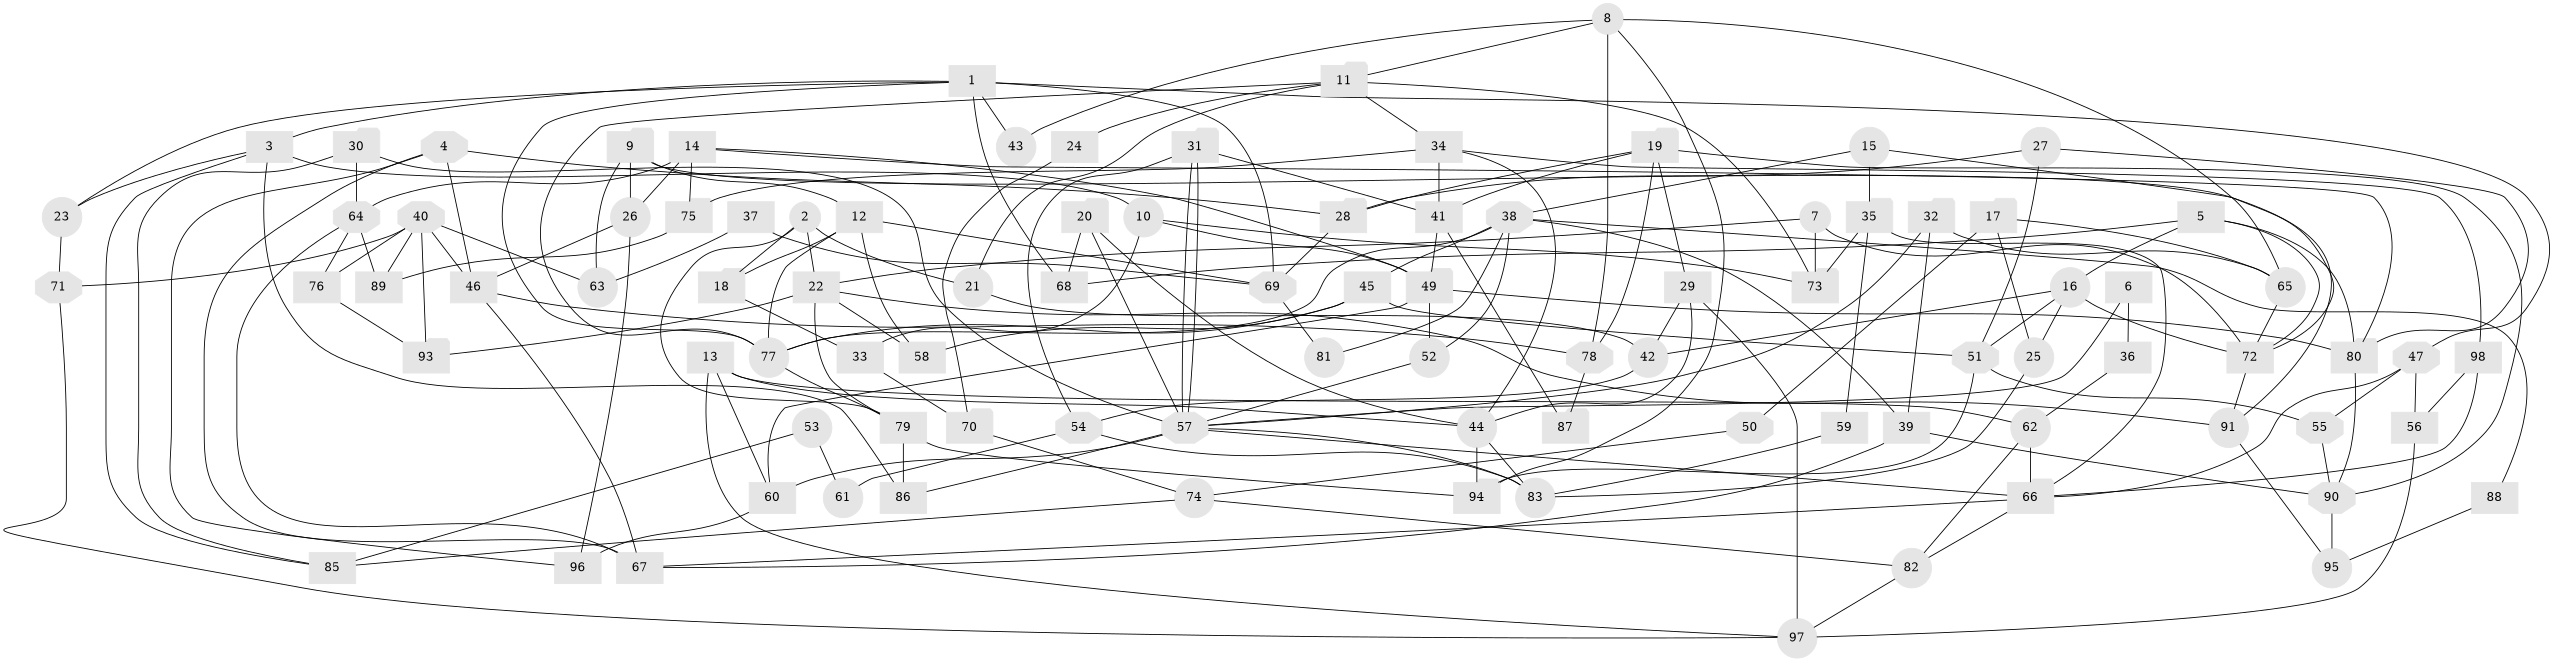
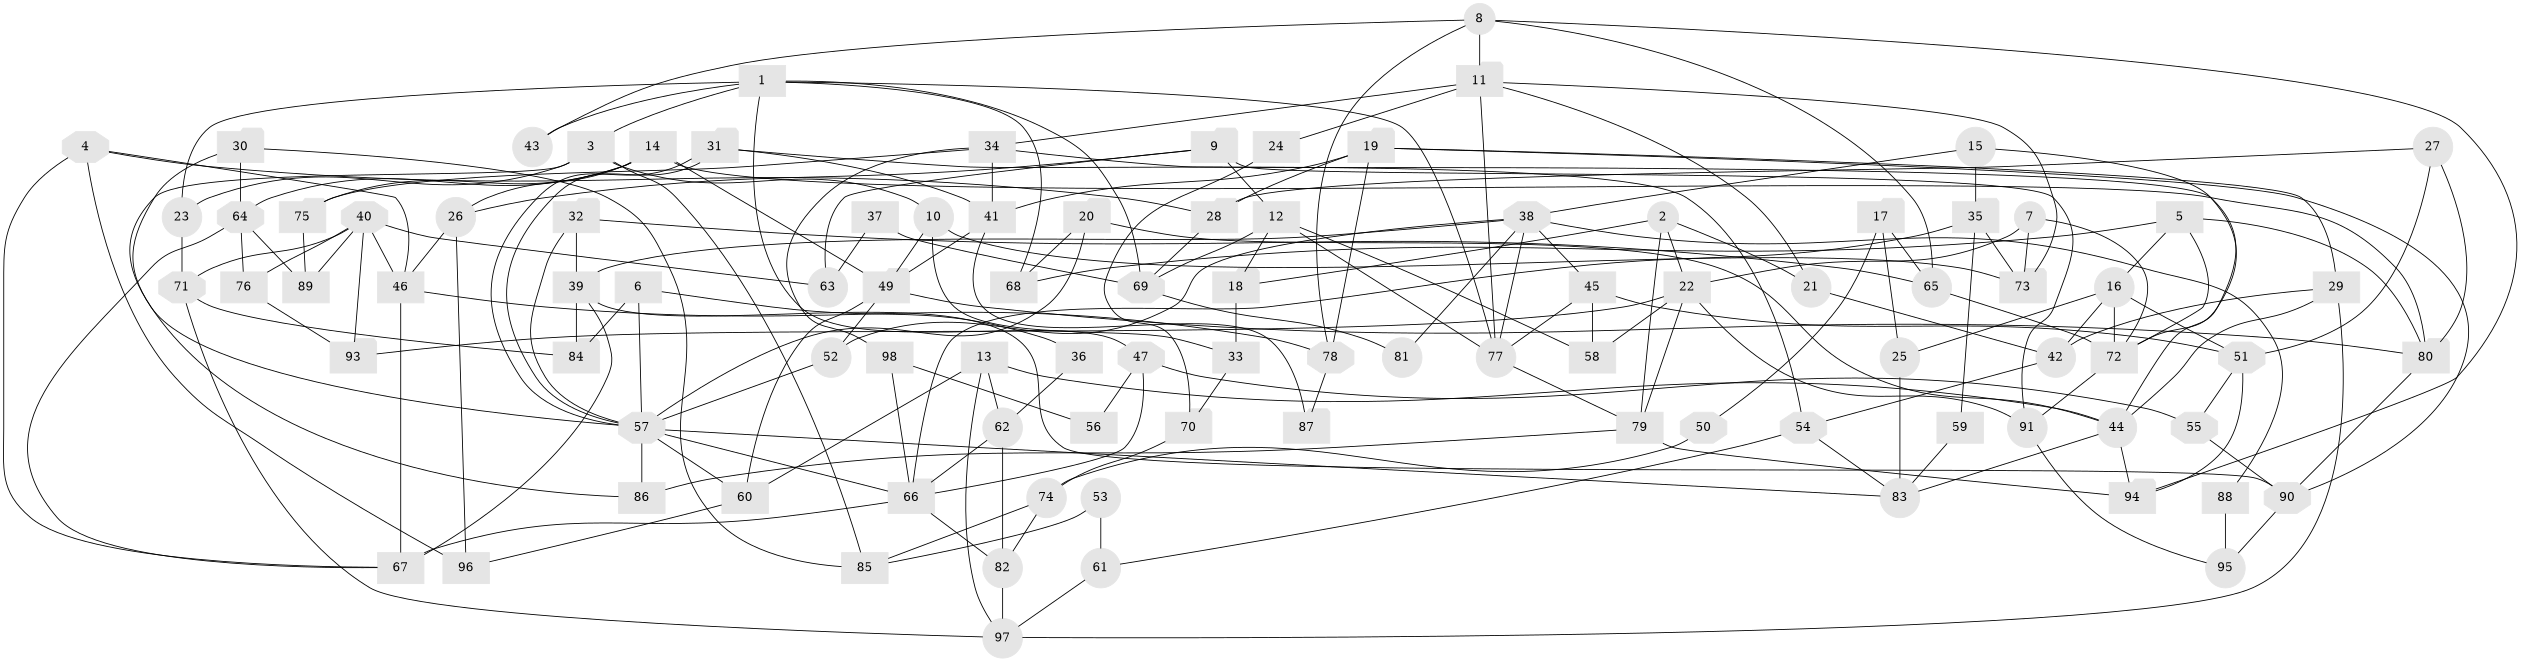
node "84": added
edge "56" -- "97": now "61" -- "97"
